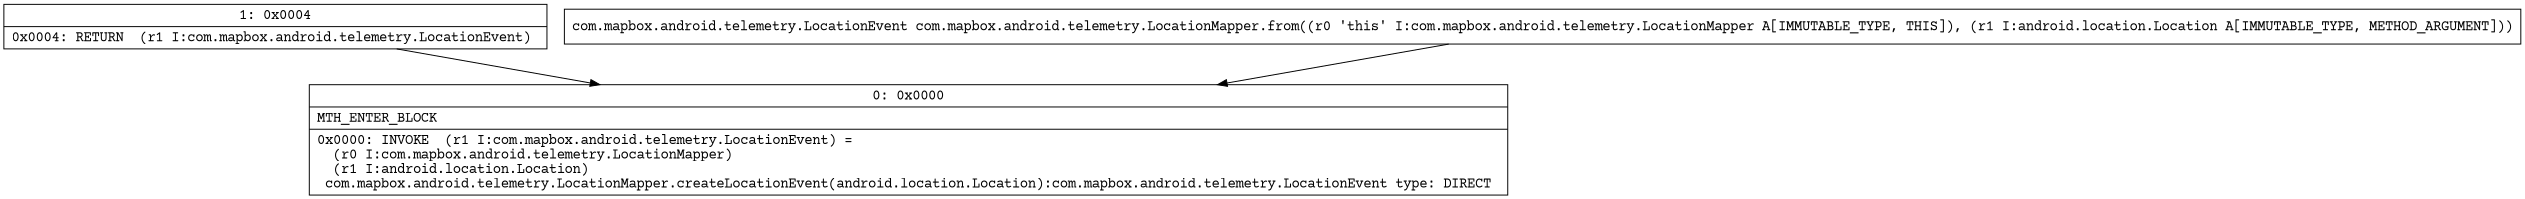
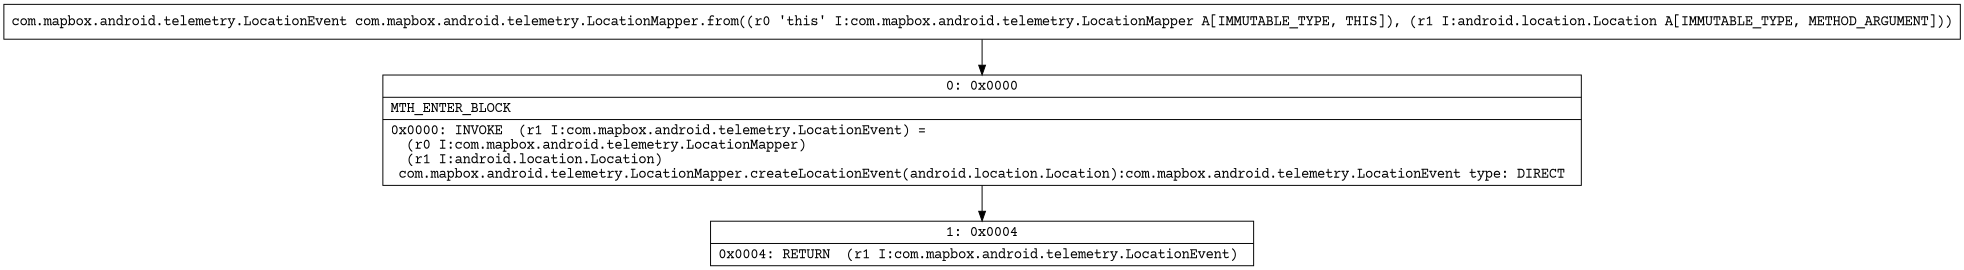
edge "1: 0x0004" -> "0: 0x0000": reversed
